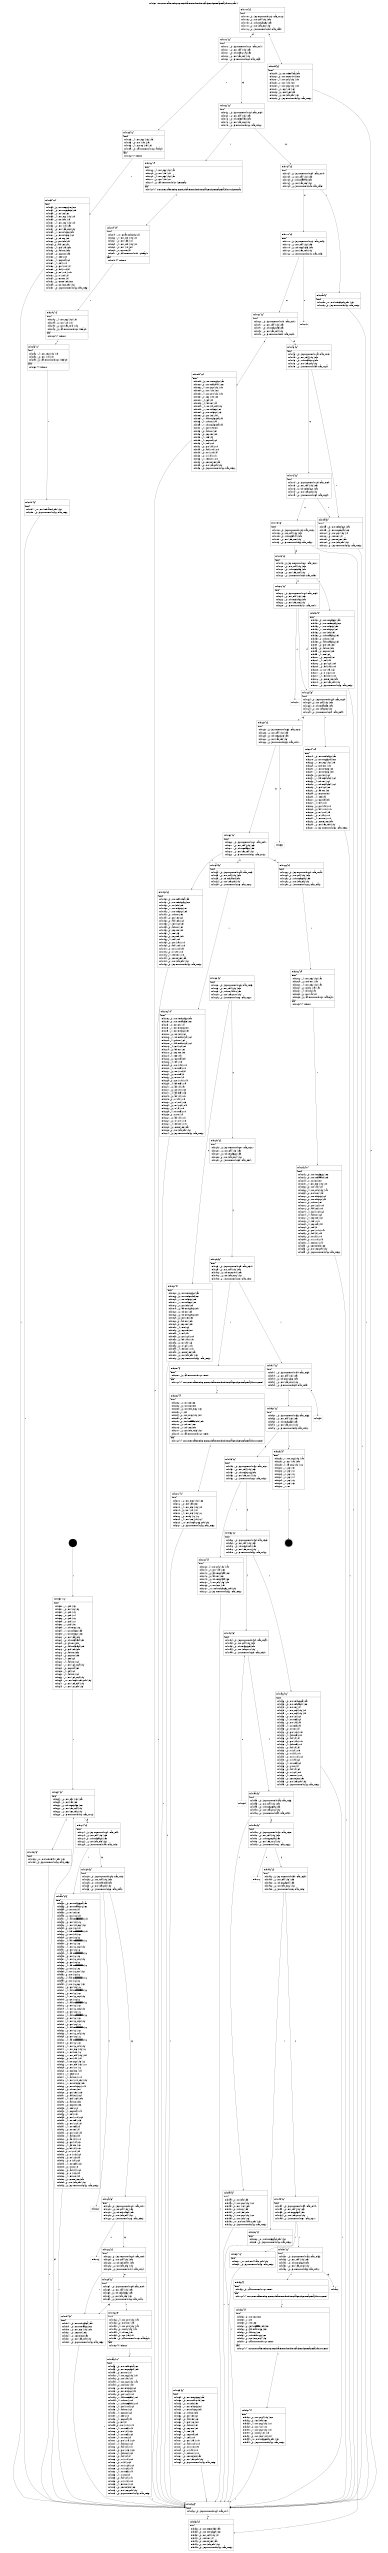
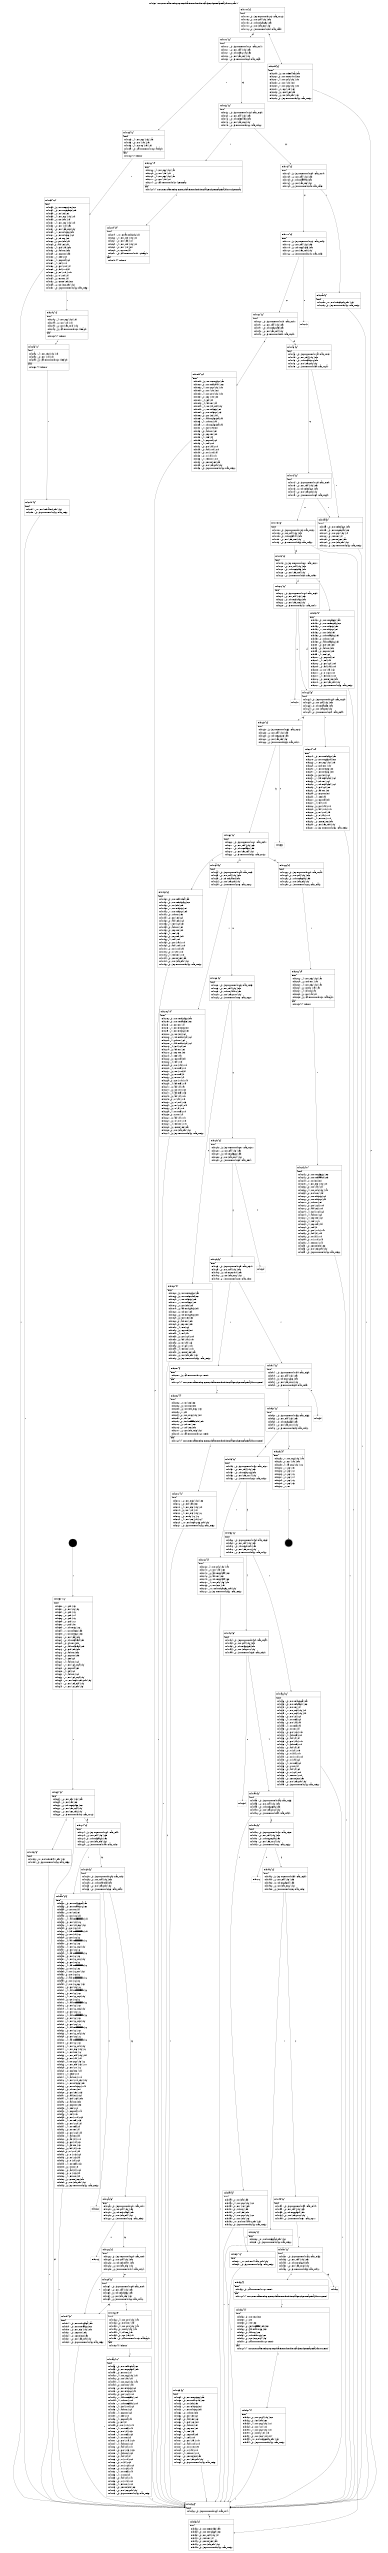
edge "0x402179 [29]" -> "0x402196 [18]": now "0x401c9f [102]" -> "0x402196 [18]"
edge "0x4018a4 [28]" -> "0x4018c0 [28]": added, label "10"
node "0x4023e4": added
edge "0x40230d" -> "0x401984 [28]": reversed
edge "0x4019f4 [28]" -> "0x401e51 [15]": now "0x401fa9 [34]" -> "0x401e51 [15]"
edge "0x402438 [5]" -> "0x401f35 [30]": reversed
